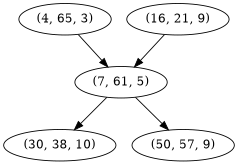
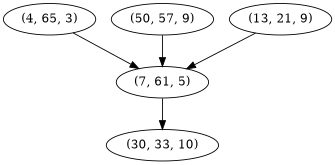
node "(16, 21, 9)": label "(16, 21, 9)" -> "(13, 21, 9)"
edge "(7, 61, 5)" -> "(50, 57, 9)": reversed
node "(30, 38, 10)": label "(30, 38, 10)" -> "(30, 33, 10)"
